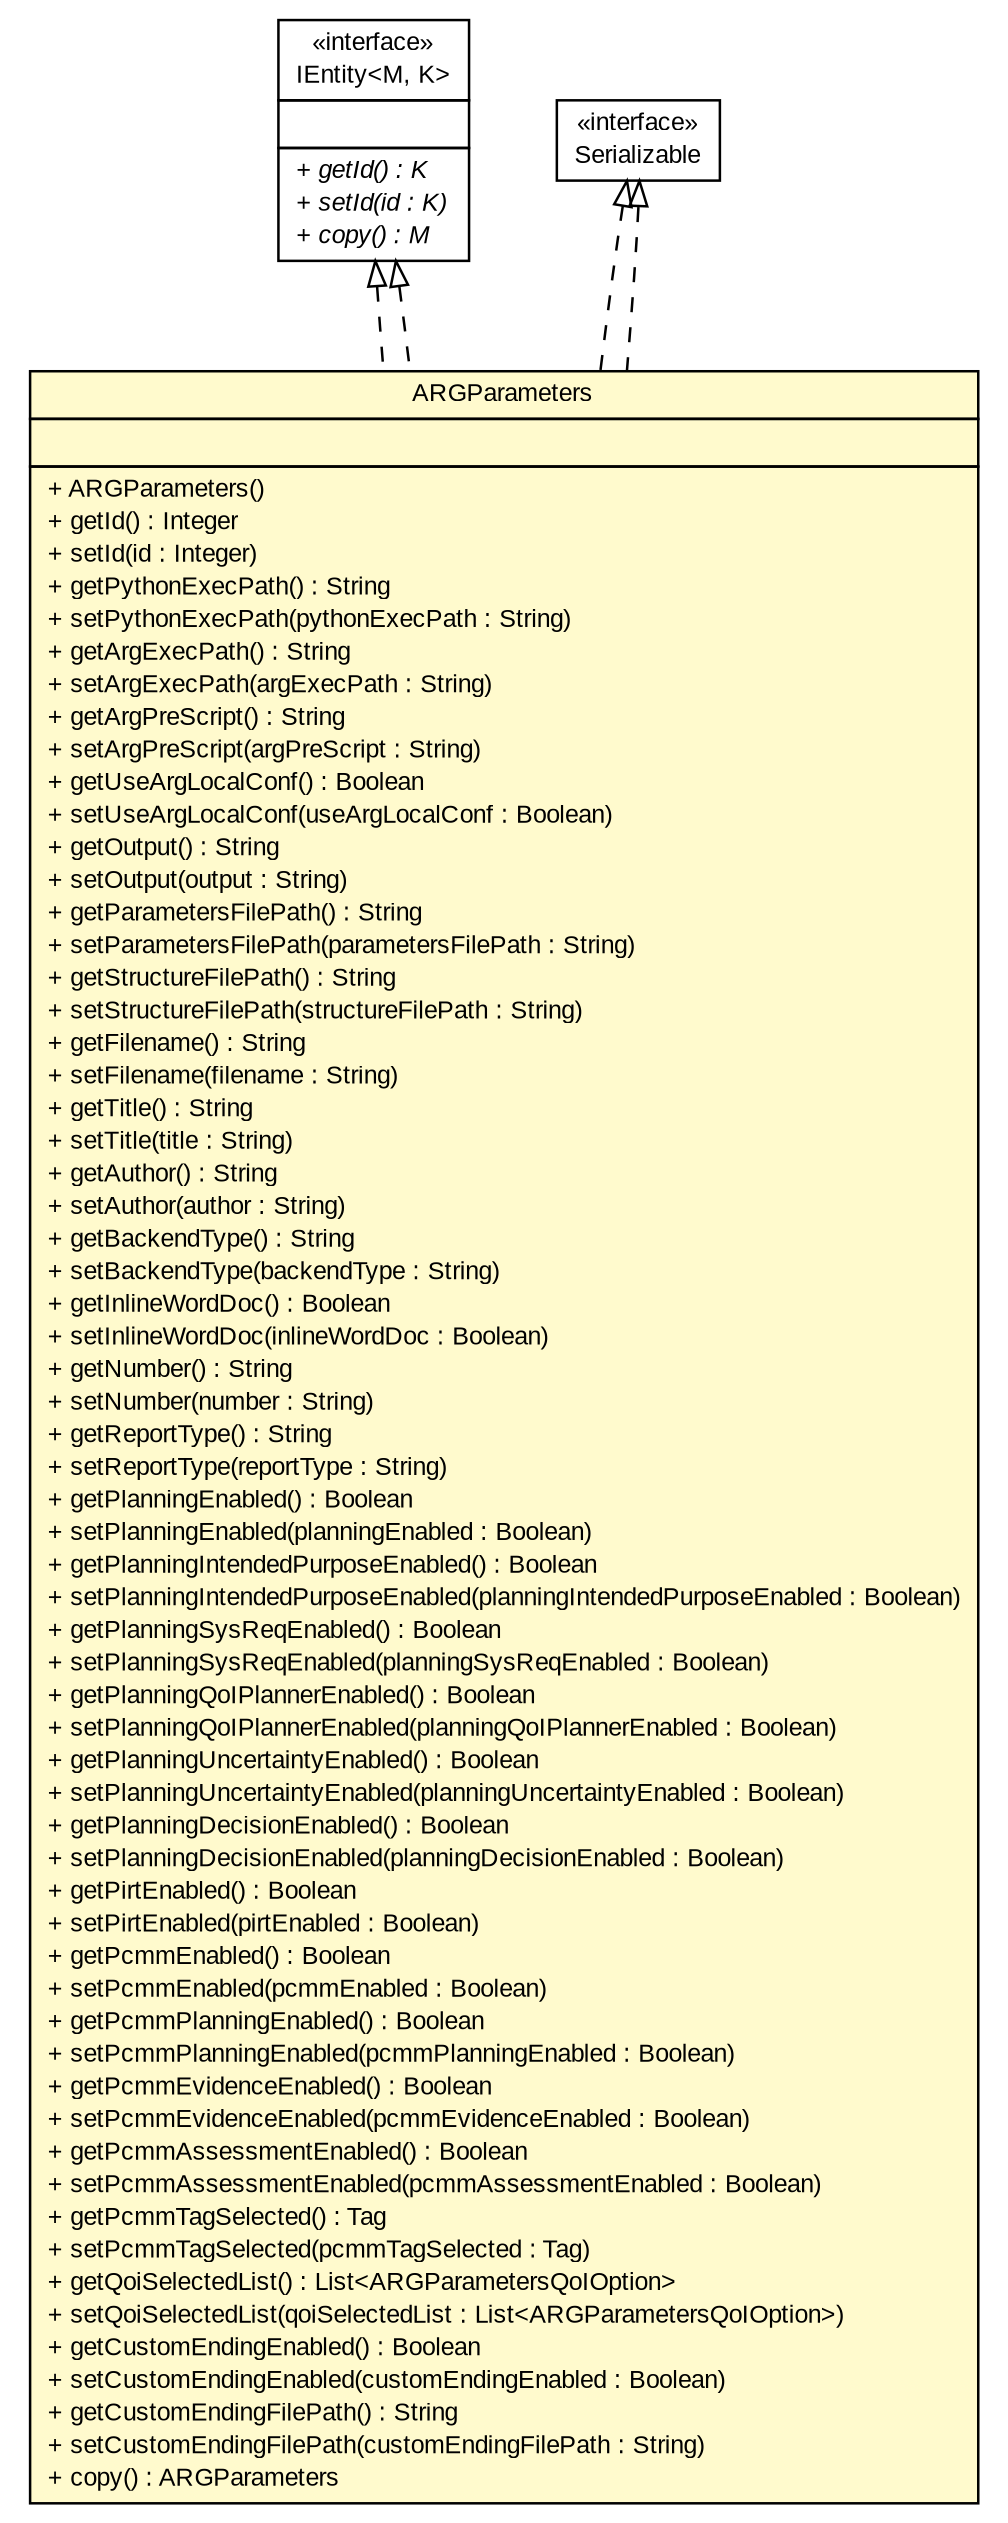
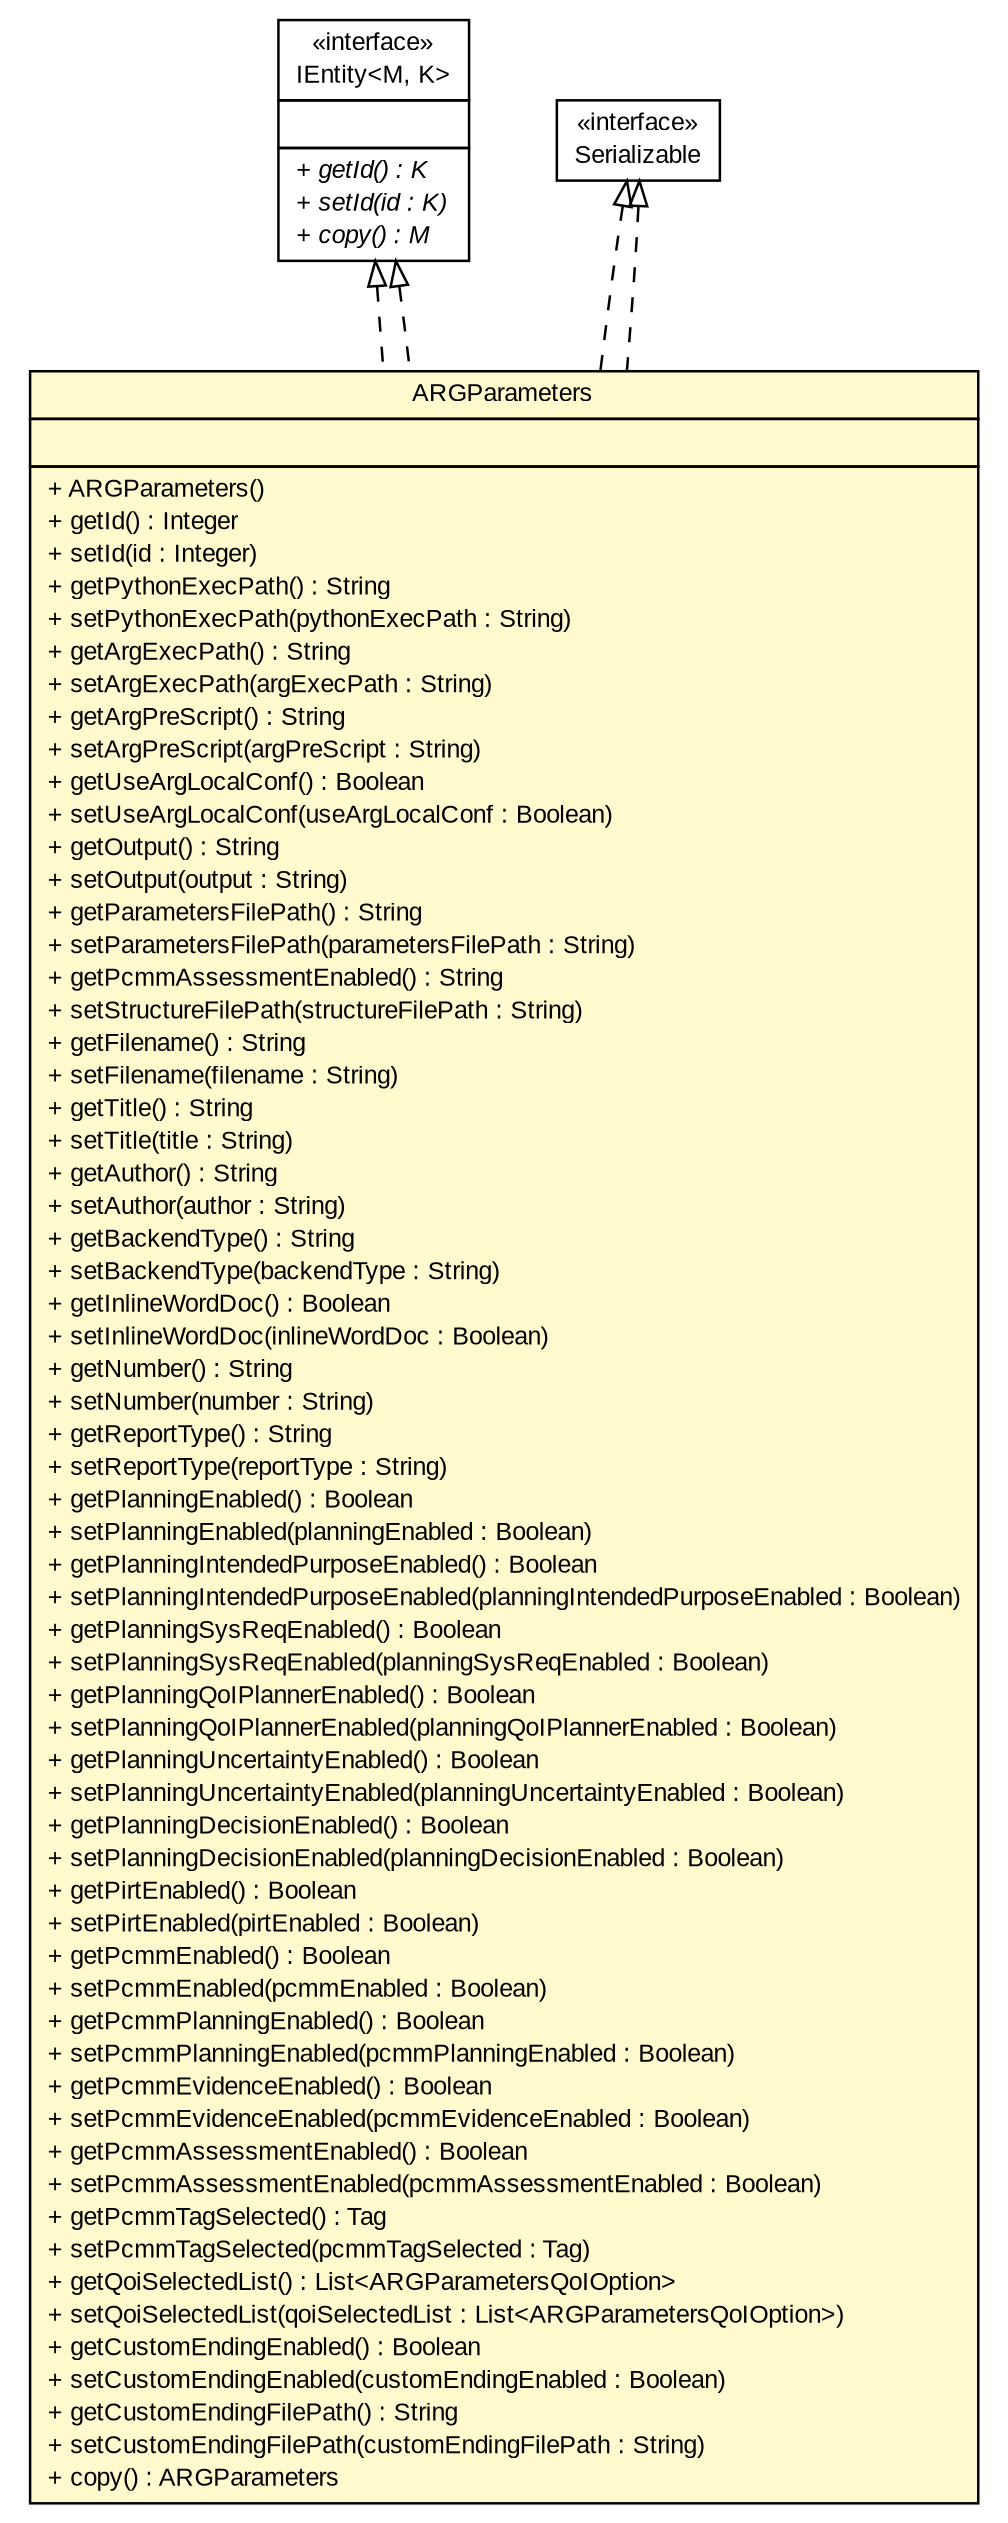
node "ARGParameters": text "+ getStructureFilePath() : String" -> "+ getPcmmAssessmentEnabled() : String"
